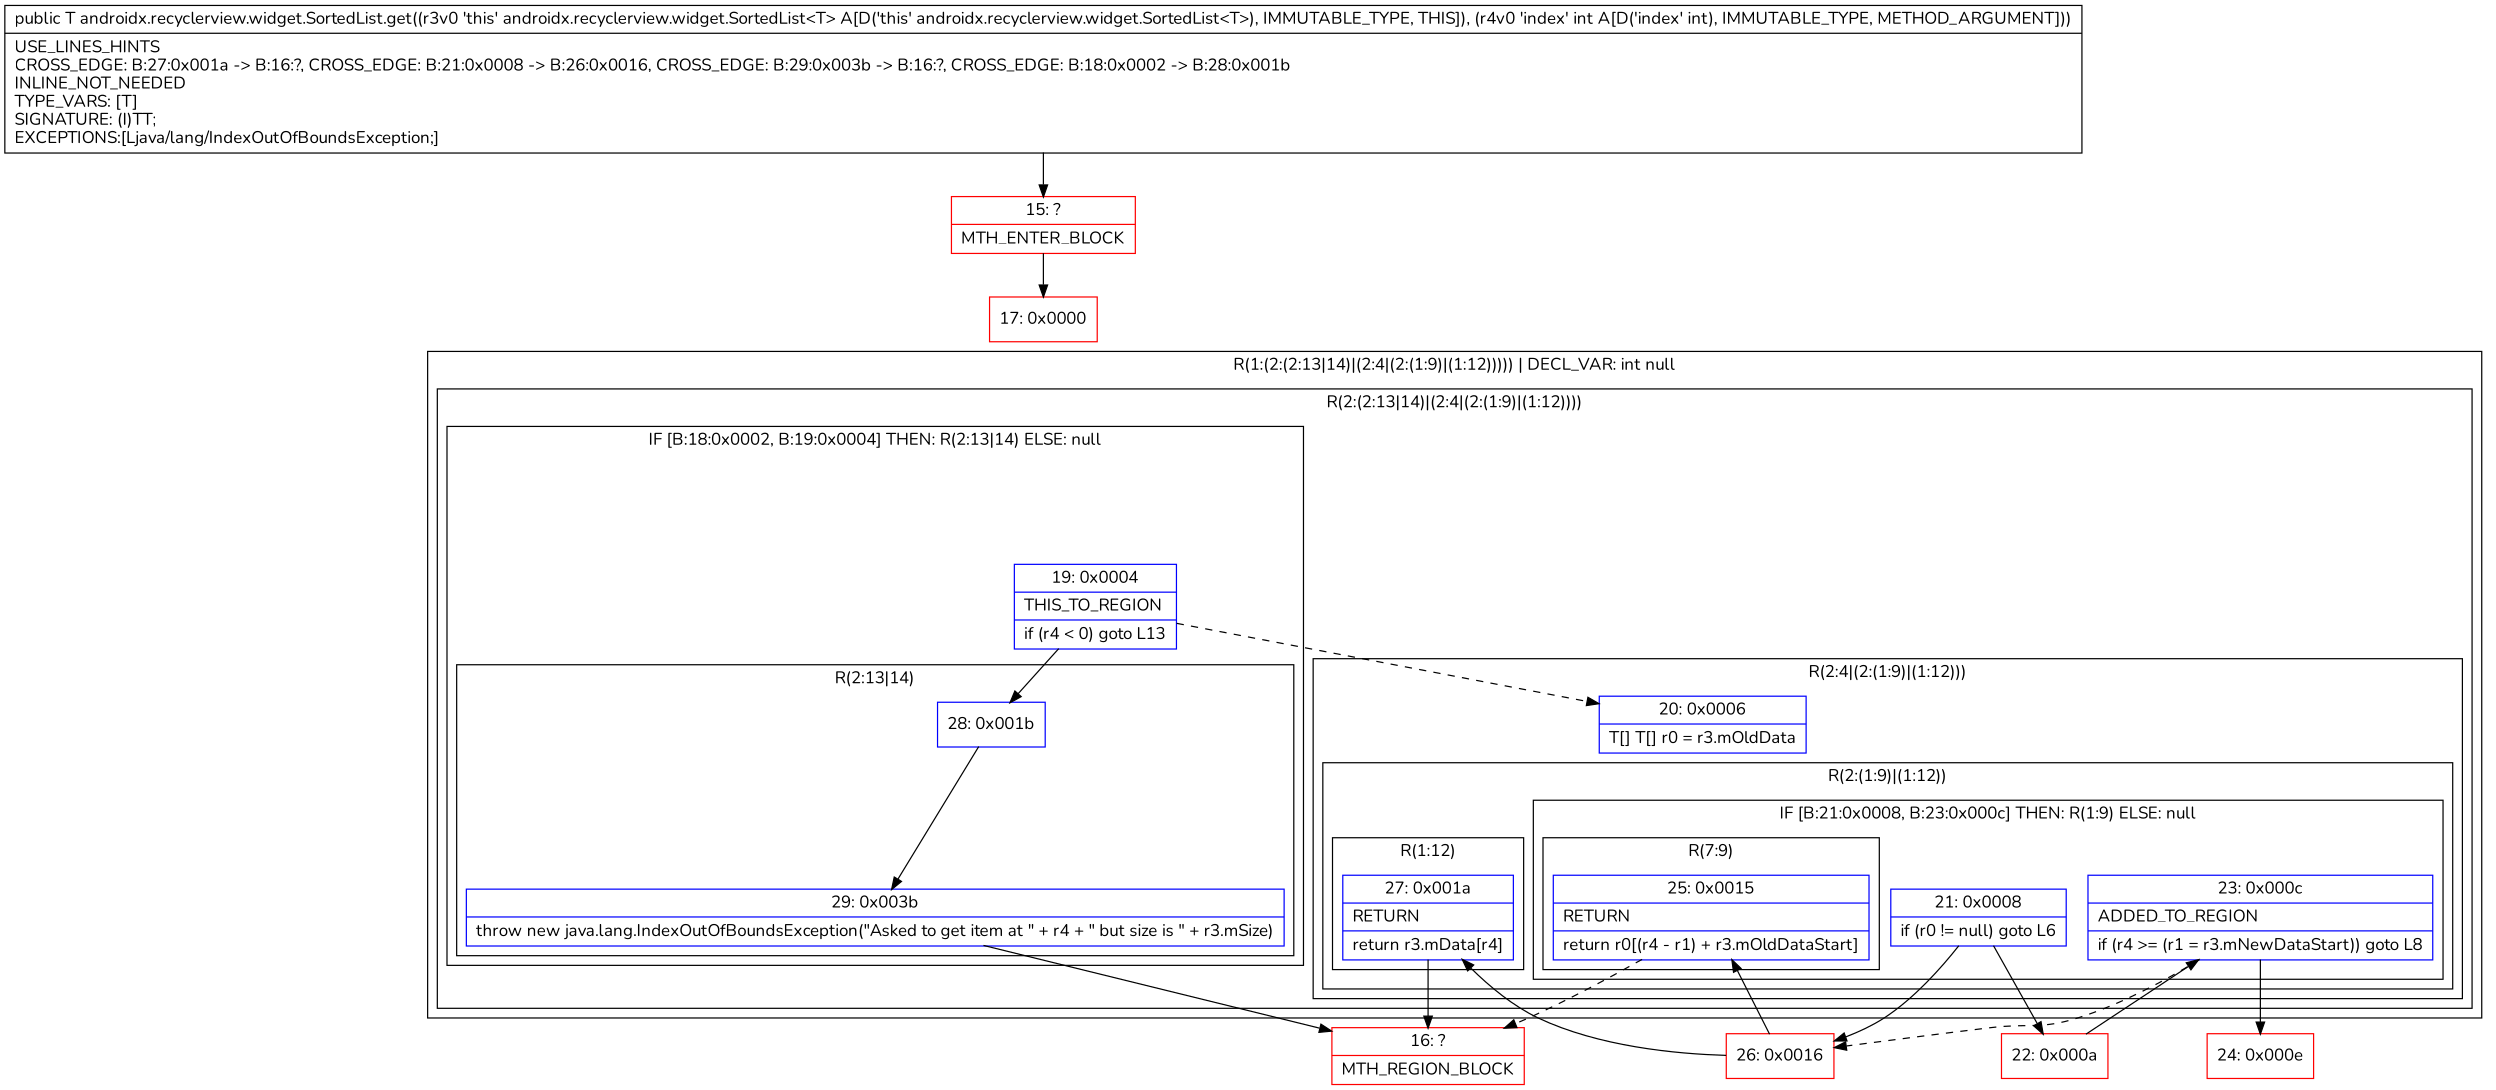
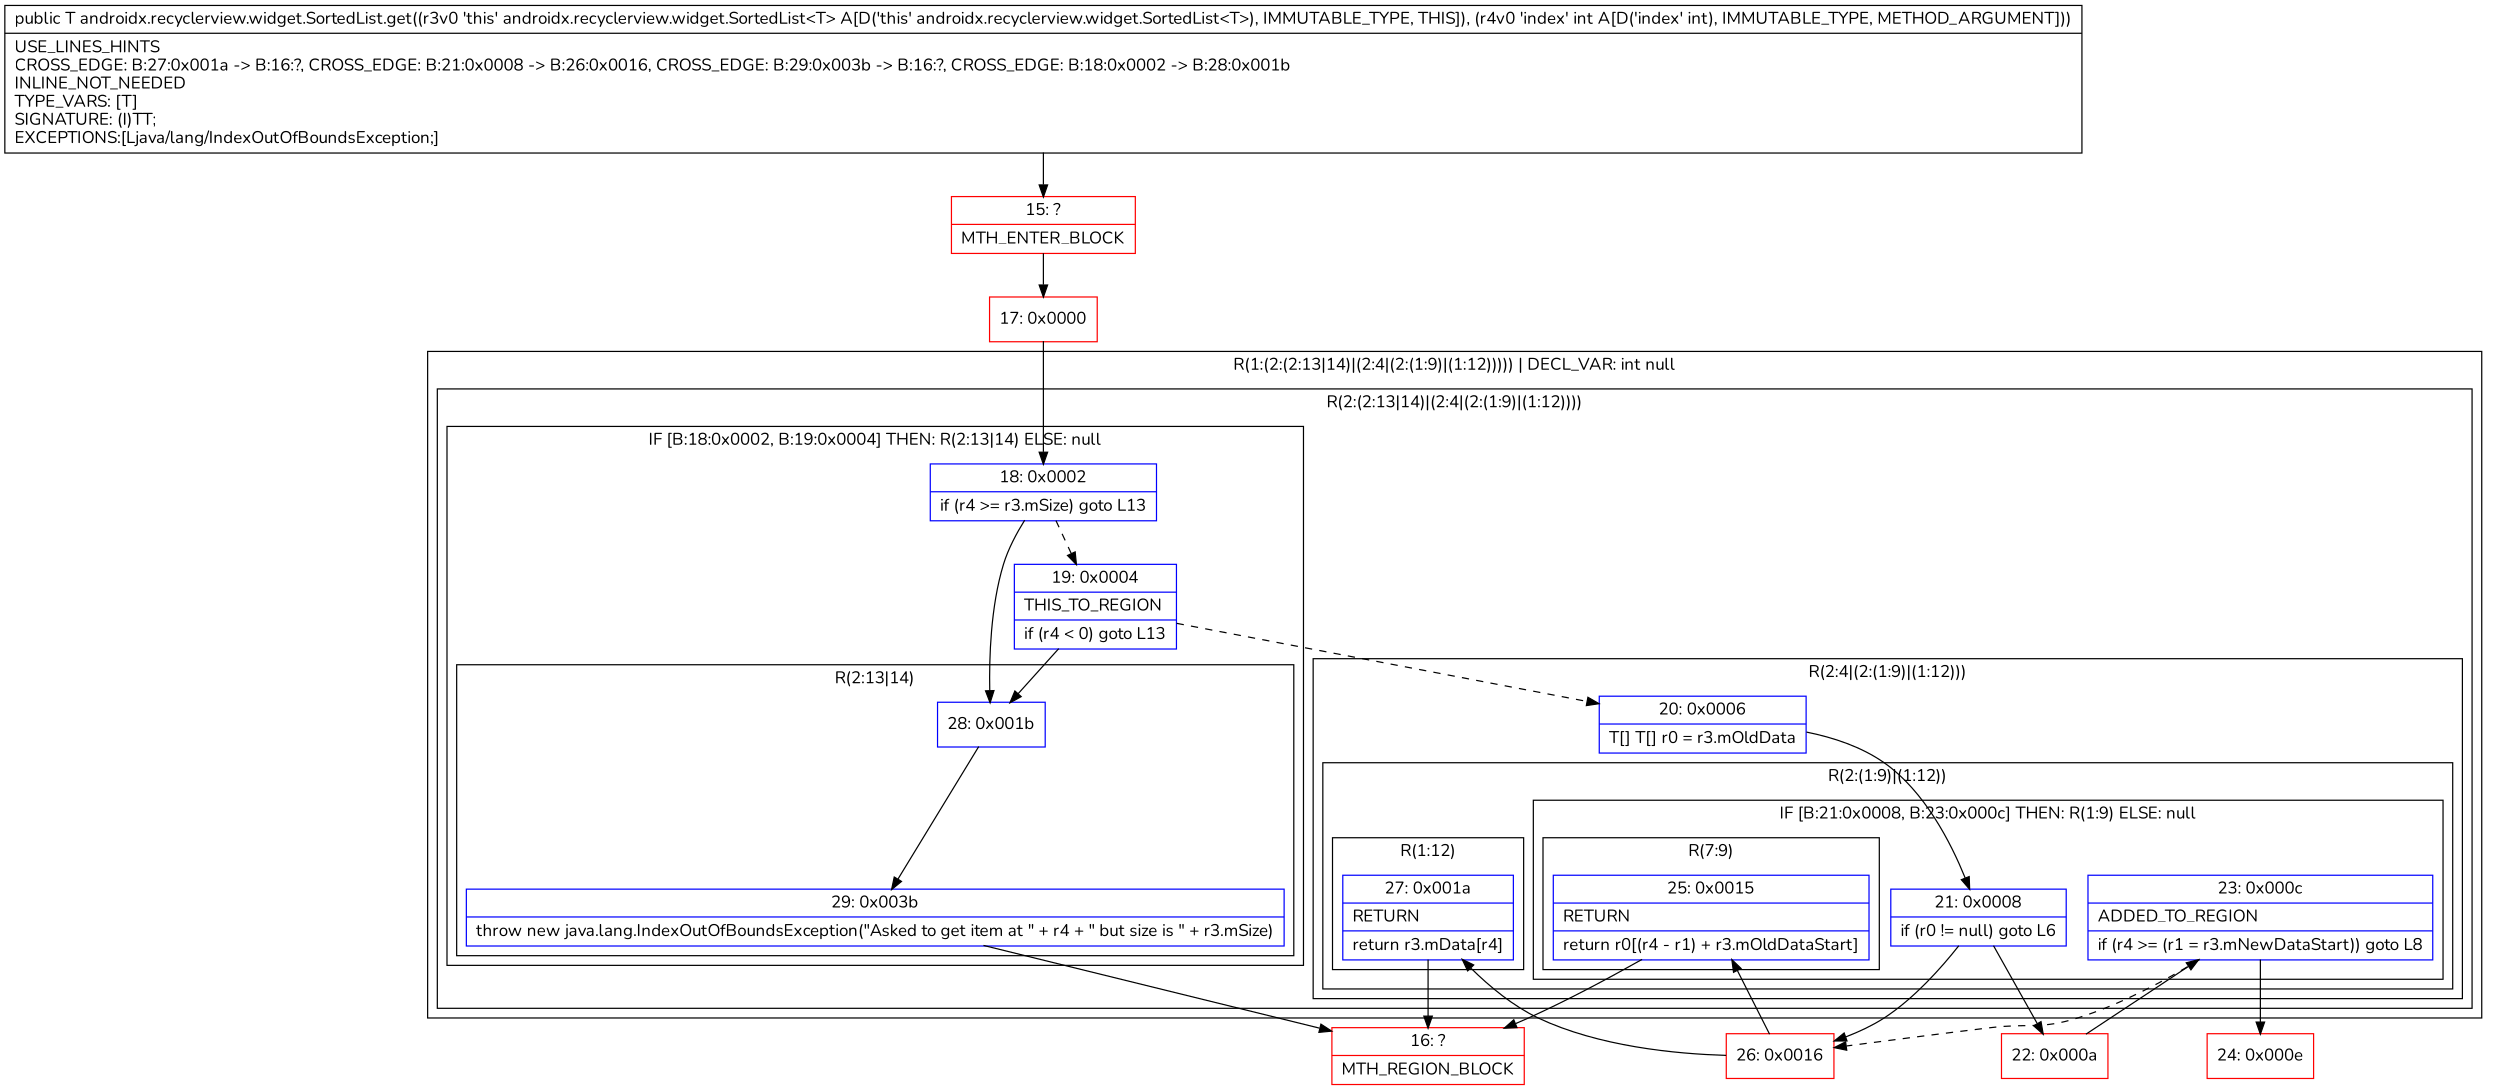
node "18: 0x0002": added
edge "20: 0x0006" -> "21: 0x0008": added
edge "25: 0x0015" -> "16: ?": style dashed -> solid
